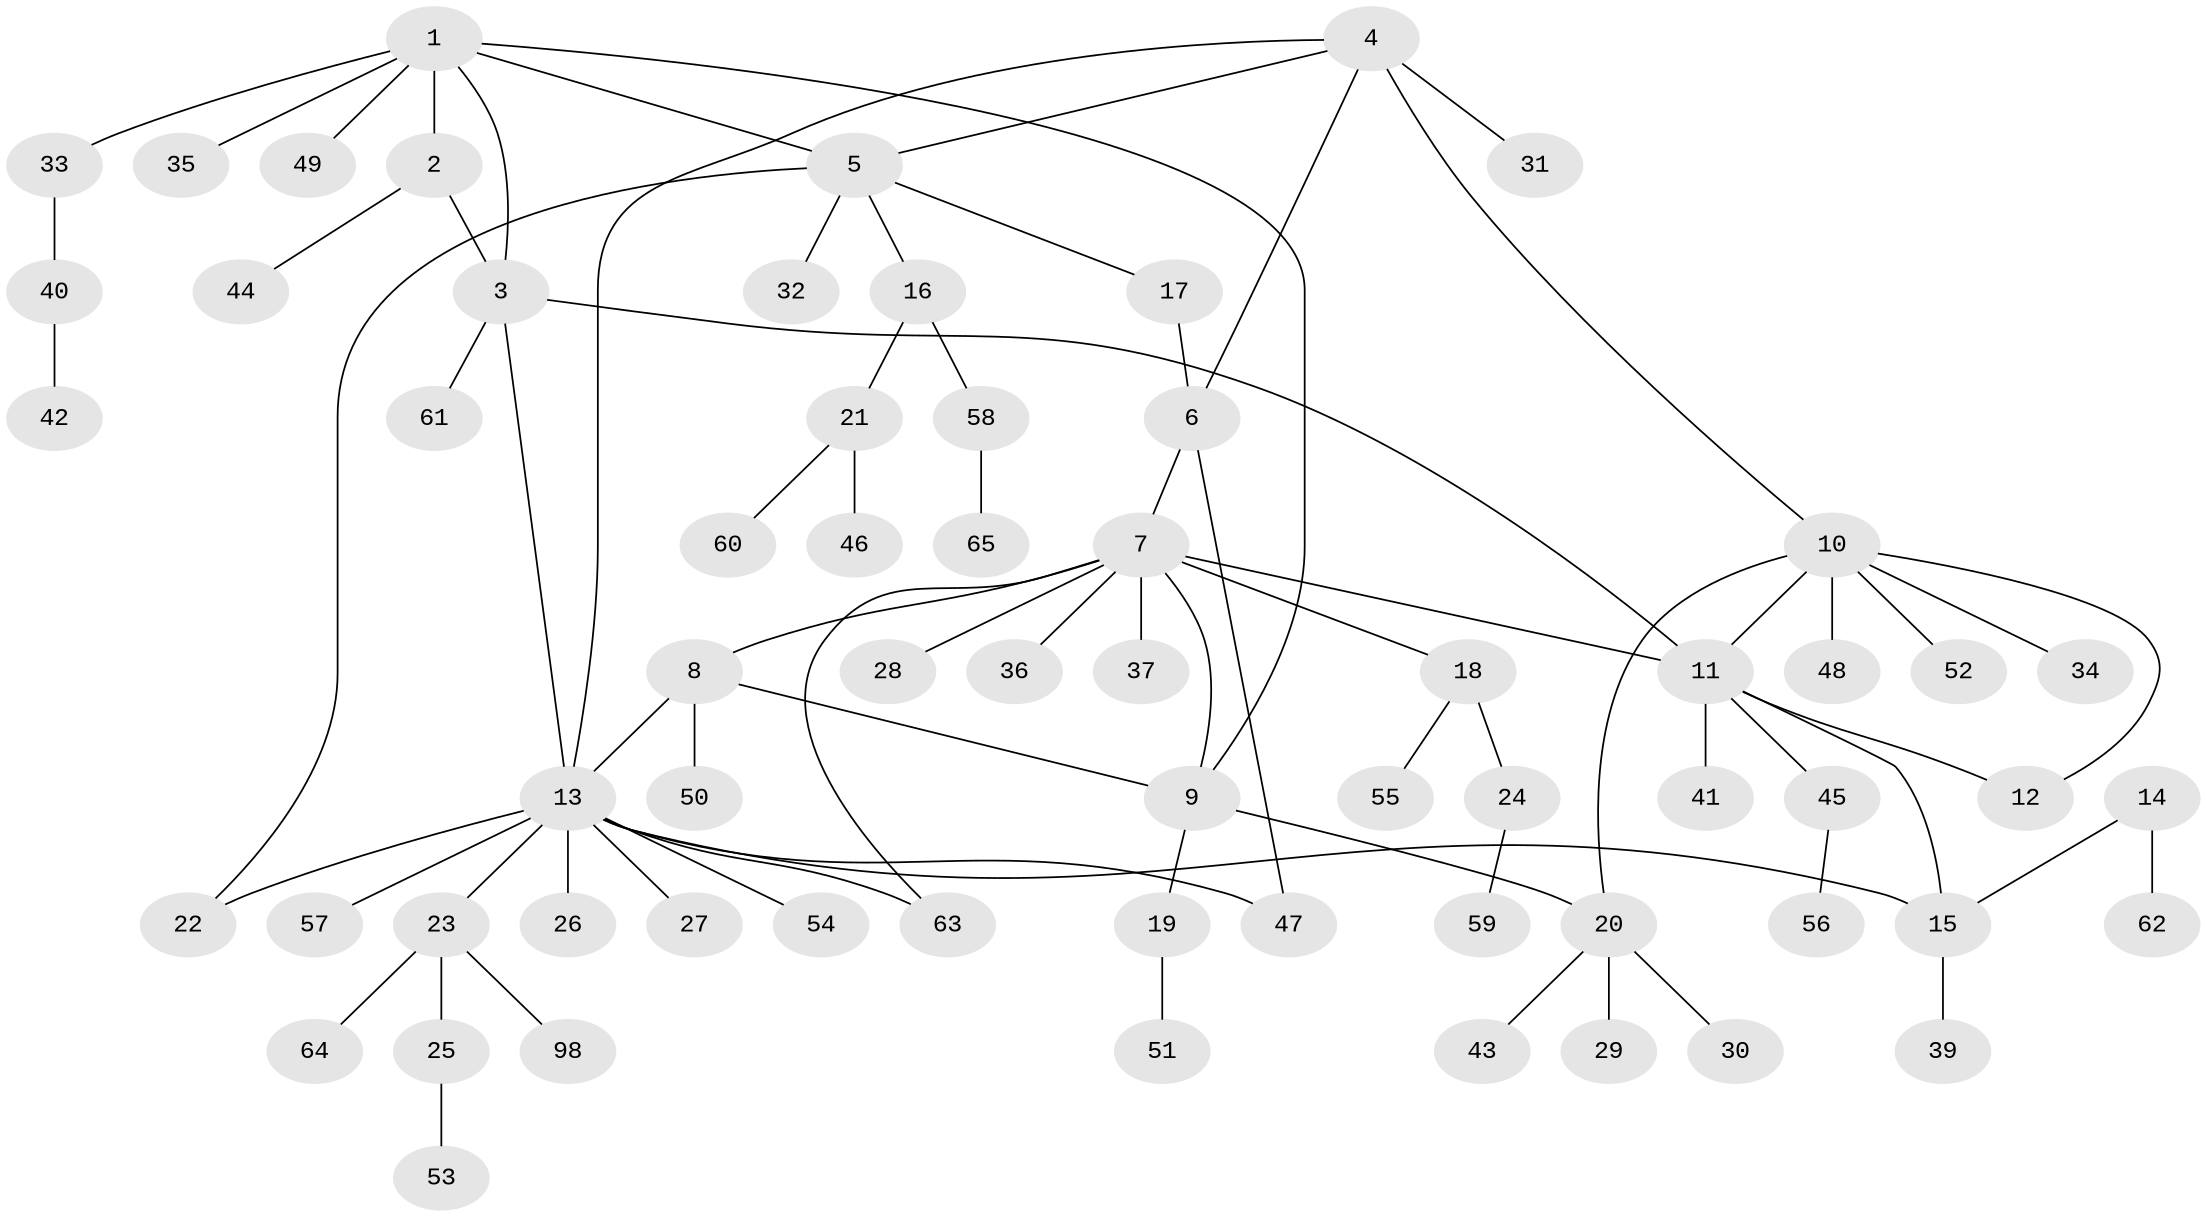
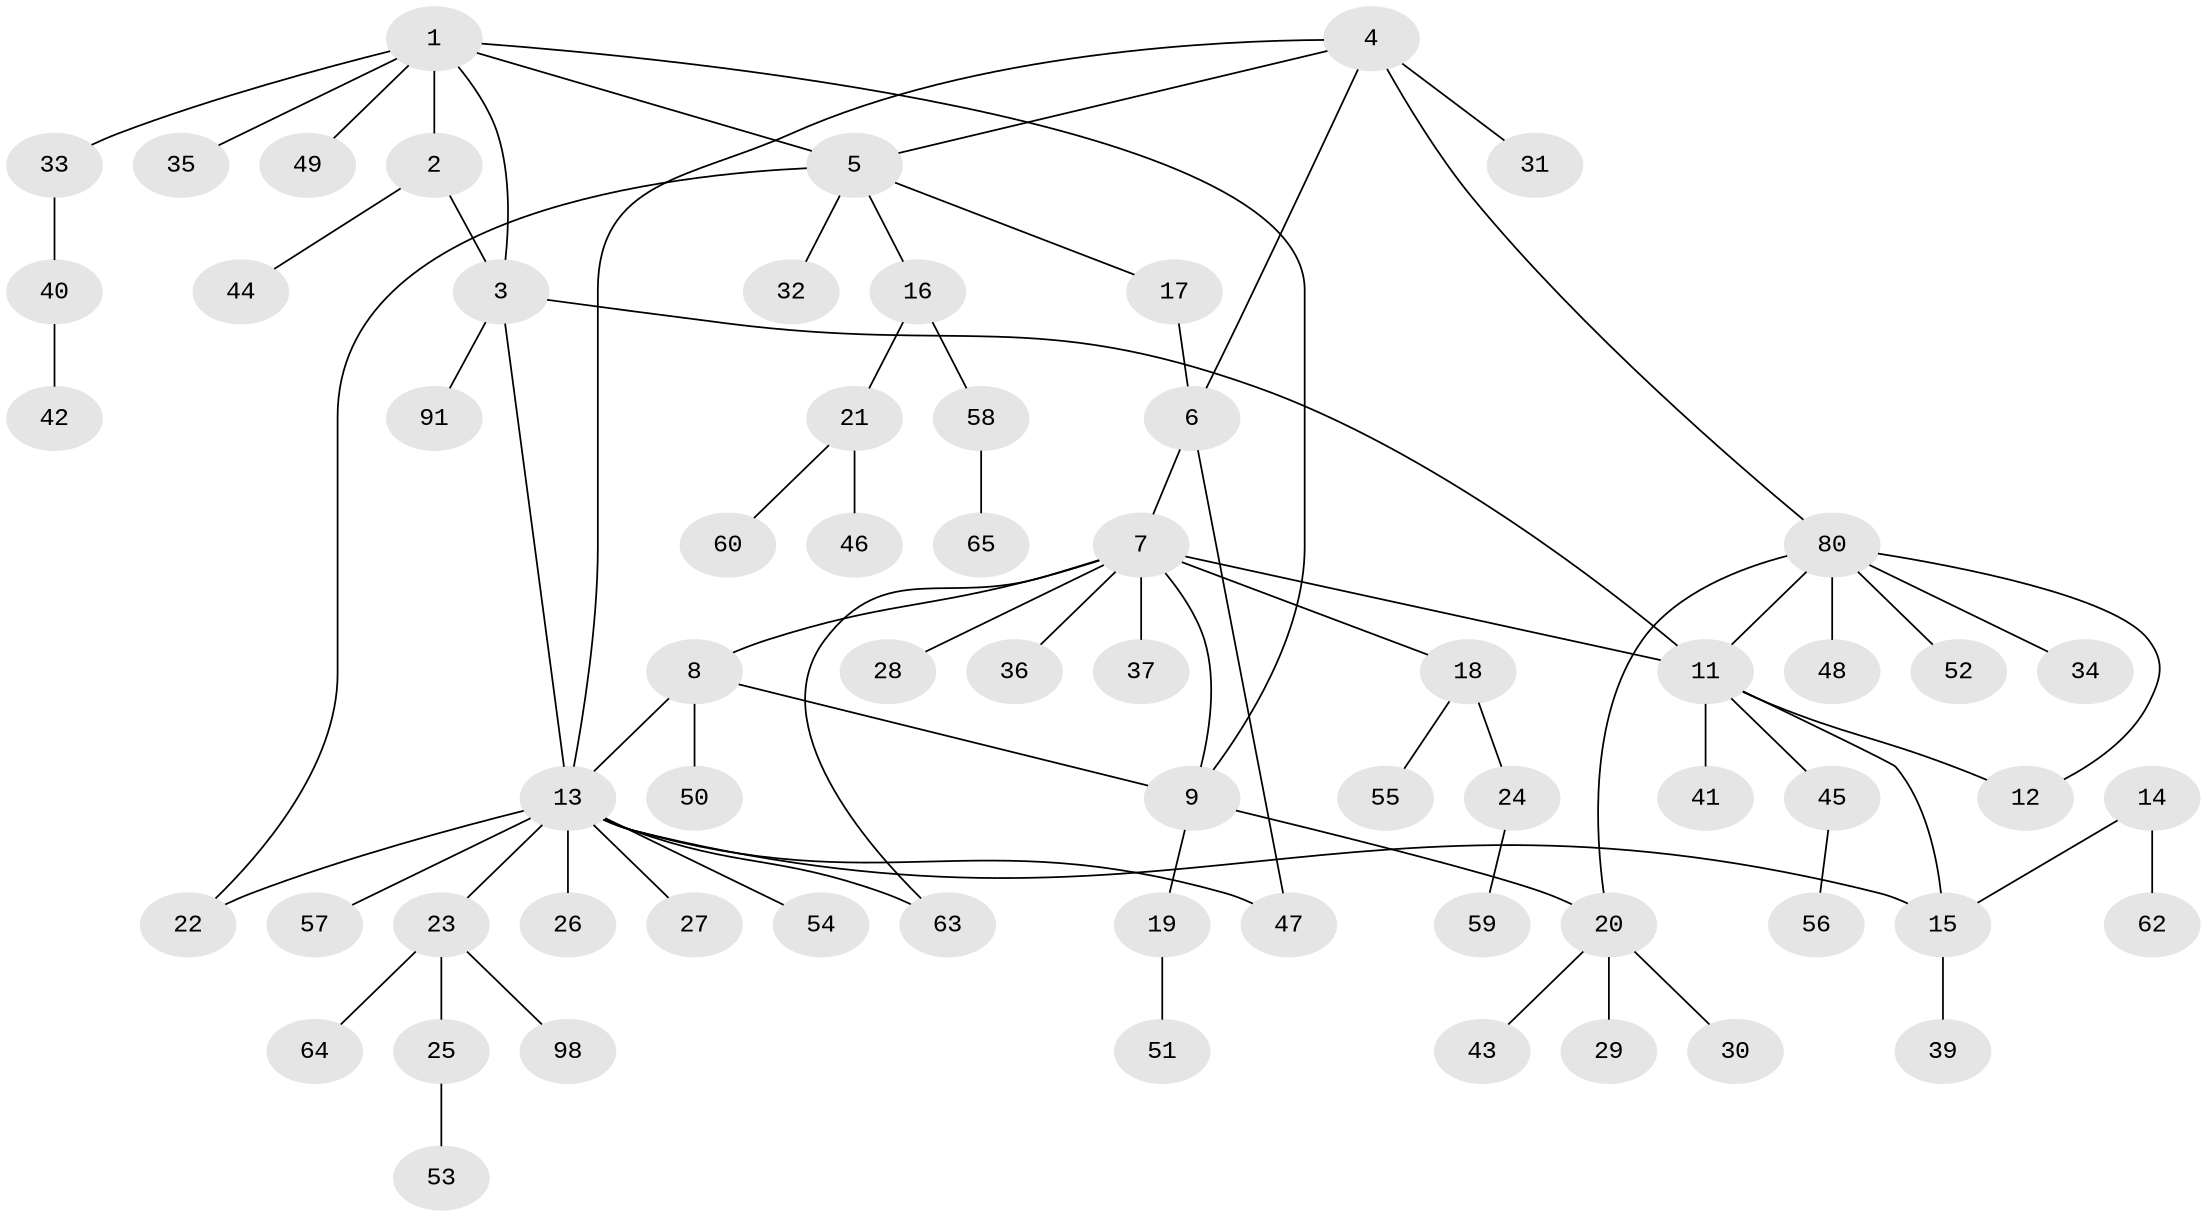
node "61": label "61" -> "91"
node "10": label "10" -> "80"
